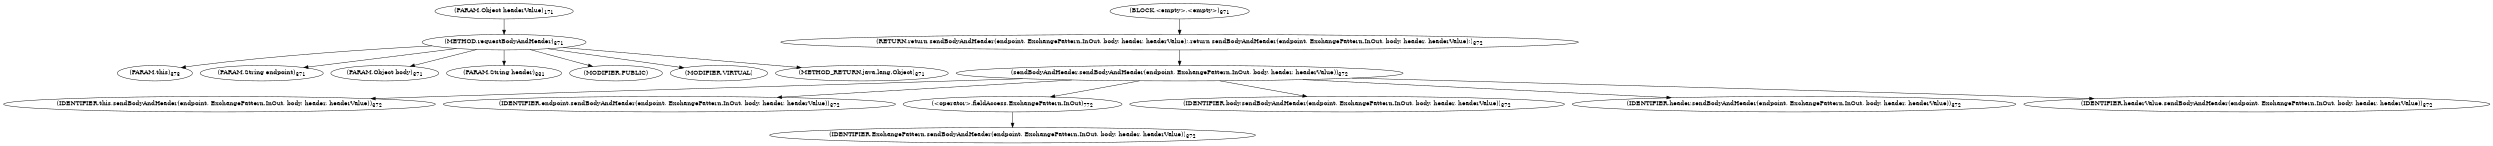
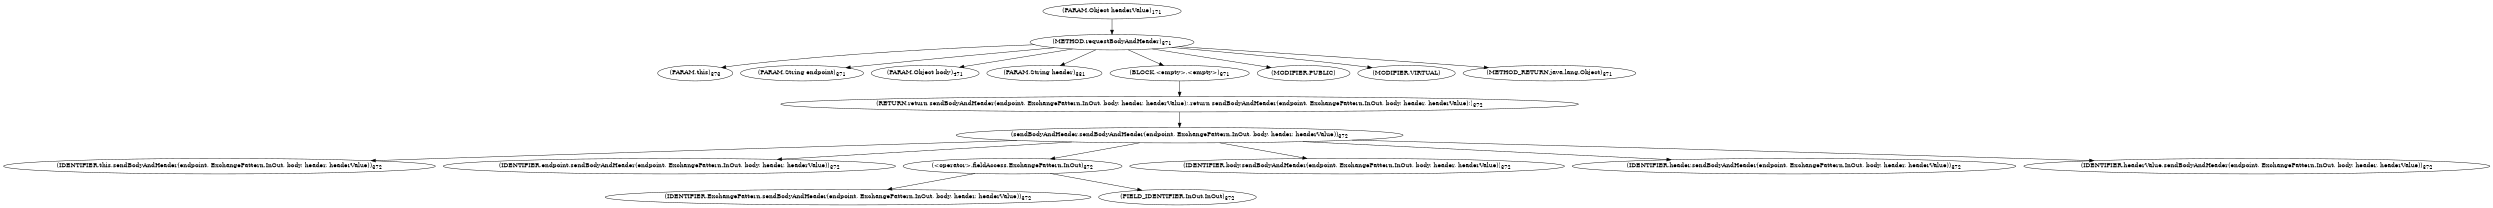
edge "(METHOD,requestBodyAndHeader)" -> "(BLOCK,<empty>,<empty>)": added
node "(PARAM,Object body)": text "371" -> "471"
node "(<operator>.fieldAccess,ExchangePattern.InOut)": text "772" -> "372"
node "(FIELD_IDENTIFIER,InOut,InOut)": added
